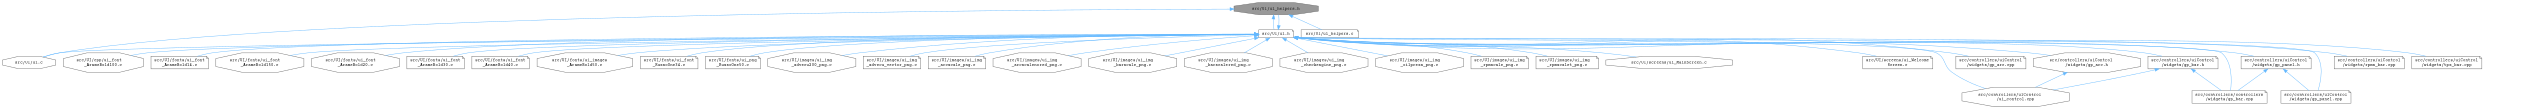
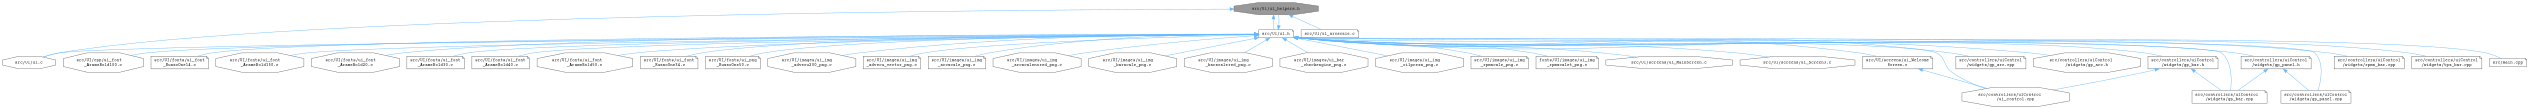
node "src/UI/ui_helpers.c": label "src/UI/ui_helpers.c" -> "src/UI/ui_arcscale.c"
node "src/UI/fonts/ui_font _ArameBold14.c": label "src/UI/fonts/ui_font _ArameBold14.c" -> "src/UI/fonts/ui_font _RussoOne14.c"
node "src/UI/fonts/ui_images _ArameBold50.c": label "src/UI/fonts/ui_images _ArameBold50.c" -> "src/UI/fonts/ui_font _ArameBold50.c"
node "src/UI/images/ui_img _checkengine_png.c": label "src/UI/images/ui_img _checkengine_png.c" -> "src/UI/images/ui_bar _checkengine_png.c"
node "src/UI/images/ui_img _rpmscalet_png.c": label "src/UI/images/ui_img _rpmscalet_png.c" -> "fonts/UI/images/ui_img _rpmscalet_png.c"
node "src/UI/screens/ui_Screen3.c": added
node "src/main.cpp": added
edge "src/controllers/uiControl /ui_control.cpp" -> "src/controllers/uiControl /widgets/gp_arc.h": now "src/controllers/uiControl /ui_control.cpp" -> "src/UI/screens/ui_Welcome Screen.c"
node "src/controllers/controllers /widgets/gp_bar.cpp": label "src/controllers/controllers /widgets/gp_bar.cpp" -> "src/controllers/uiControl /widgets/gp_bar.cpp"
